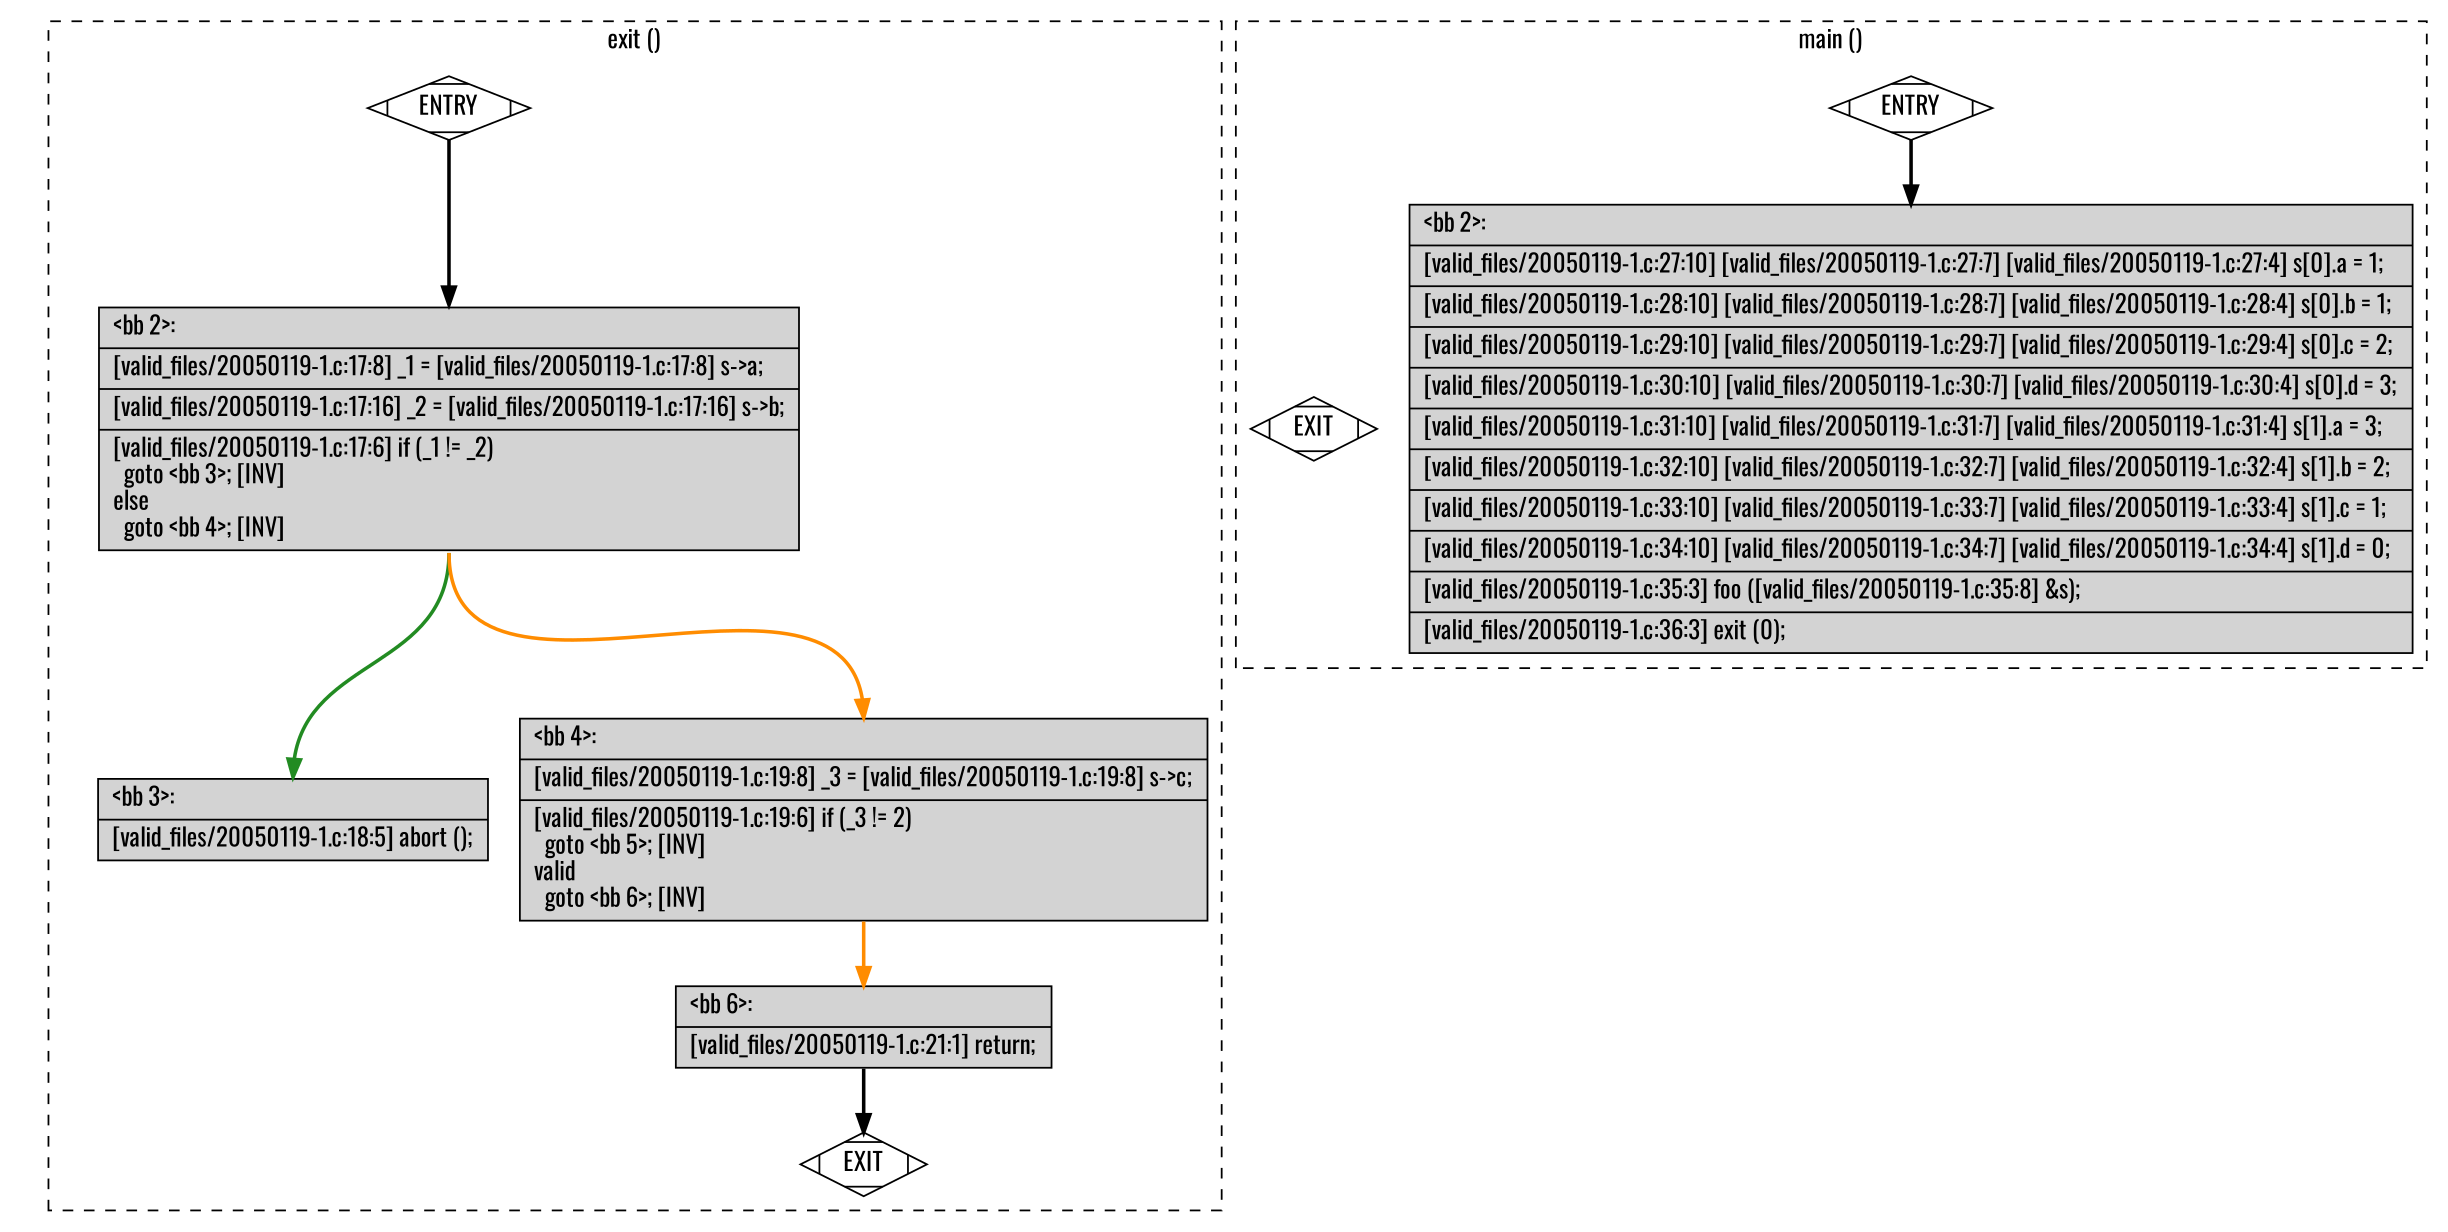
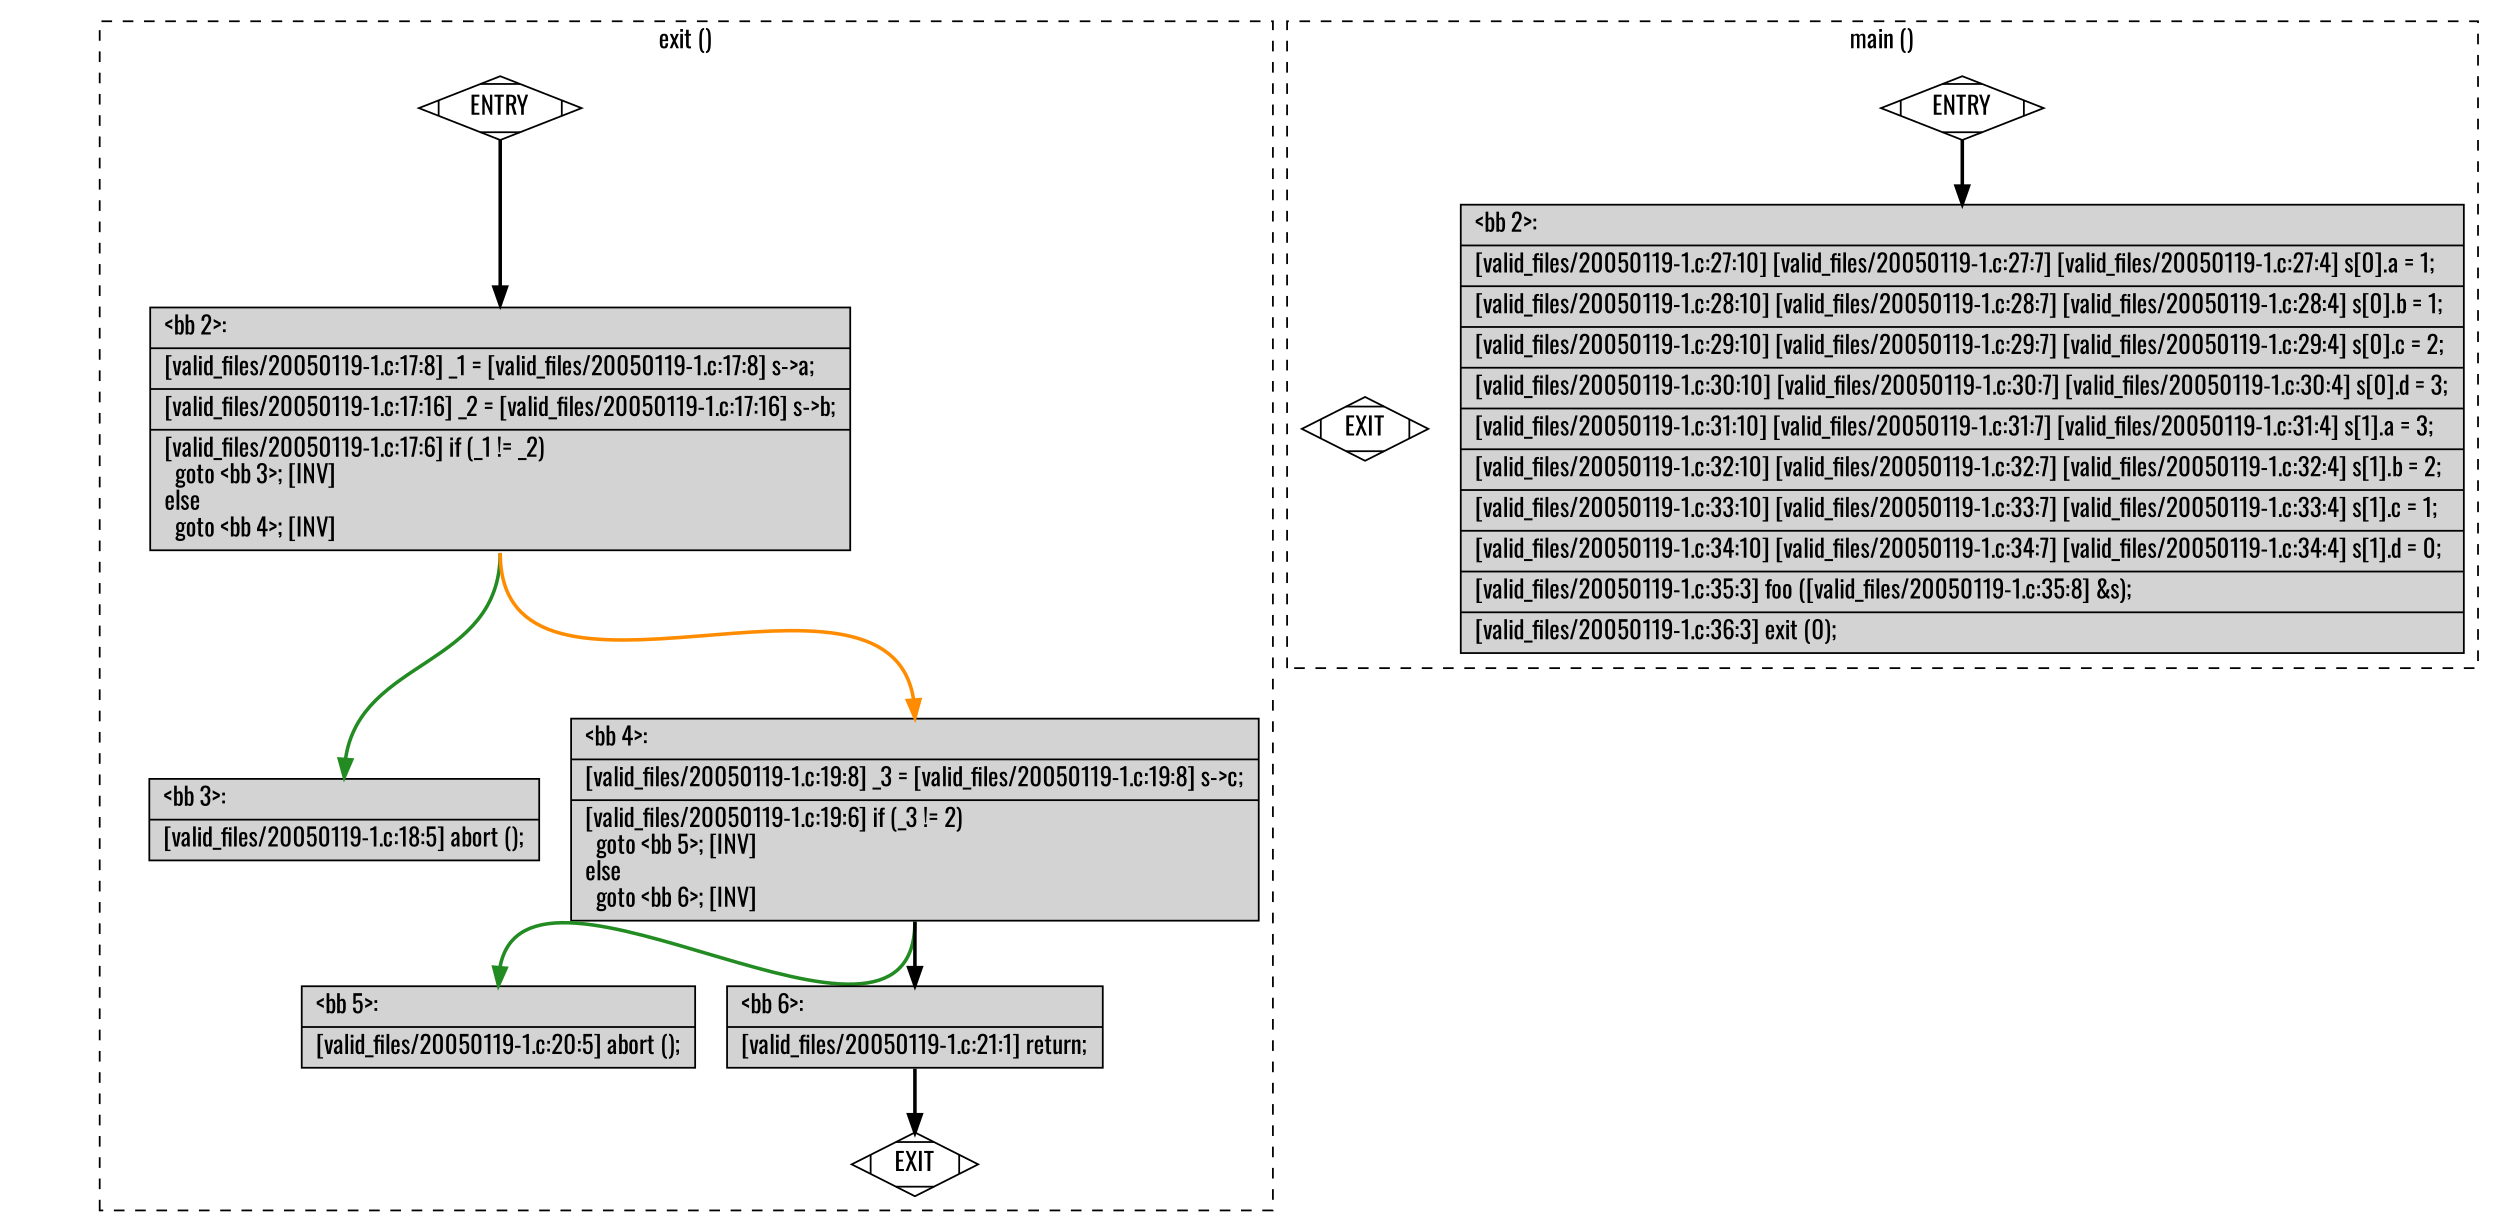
node "<bb 4>:": text "valid" -> "else"
edge "<bb 4>:" -> "<bb 6>:": color darkorange -> black
node "<bb 5>:": added
